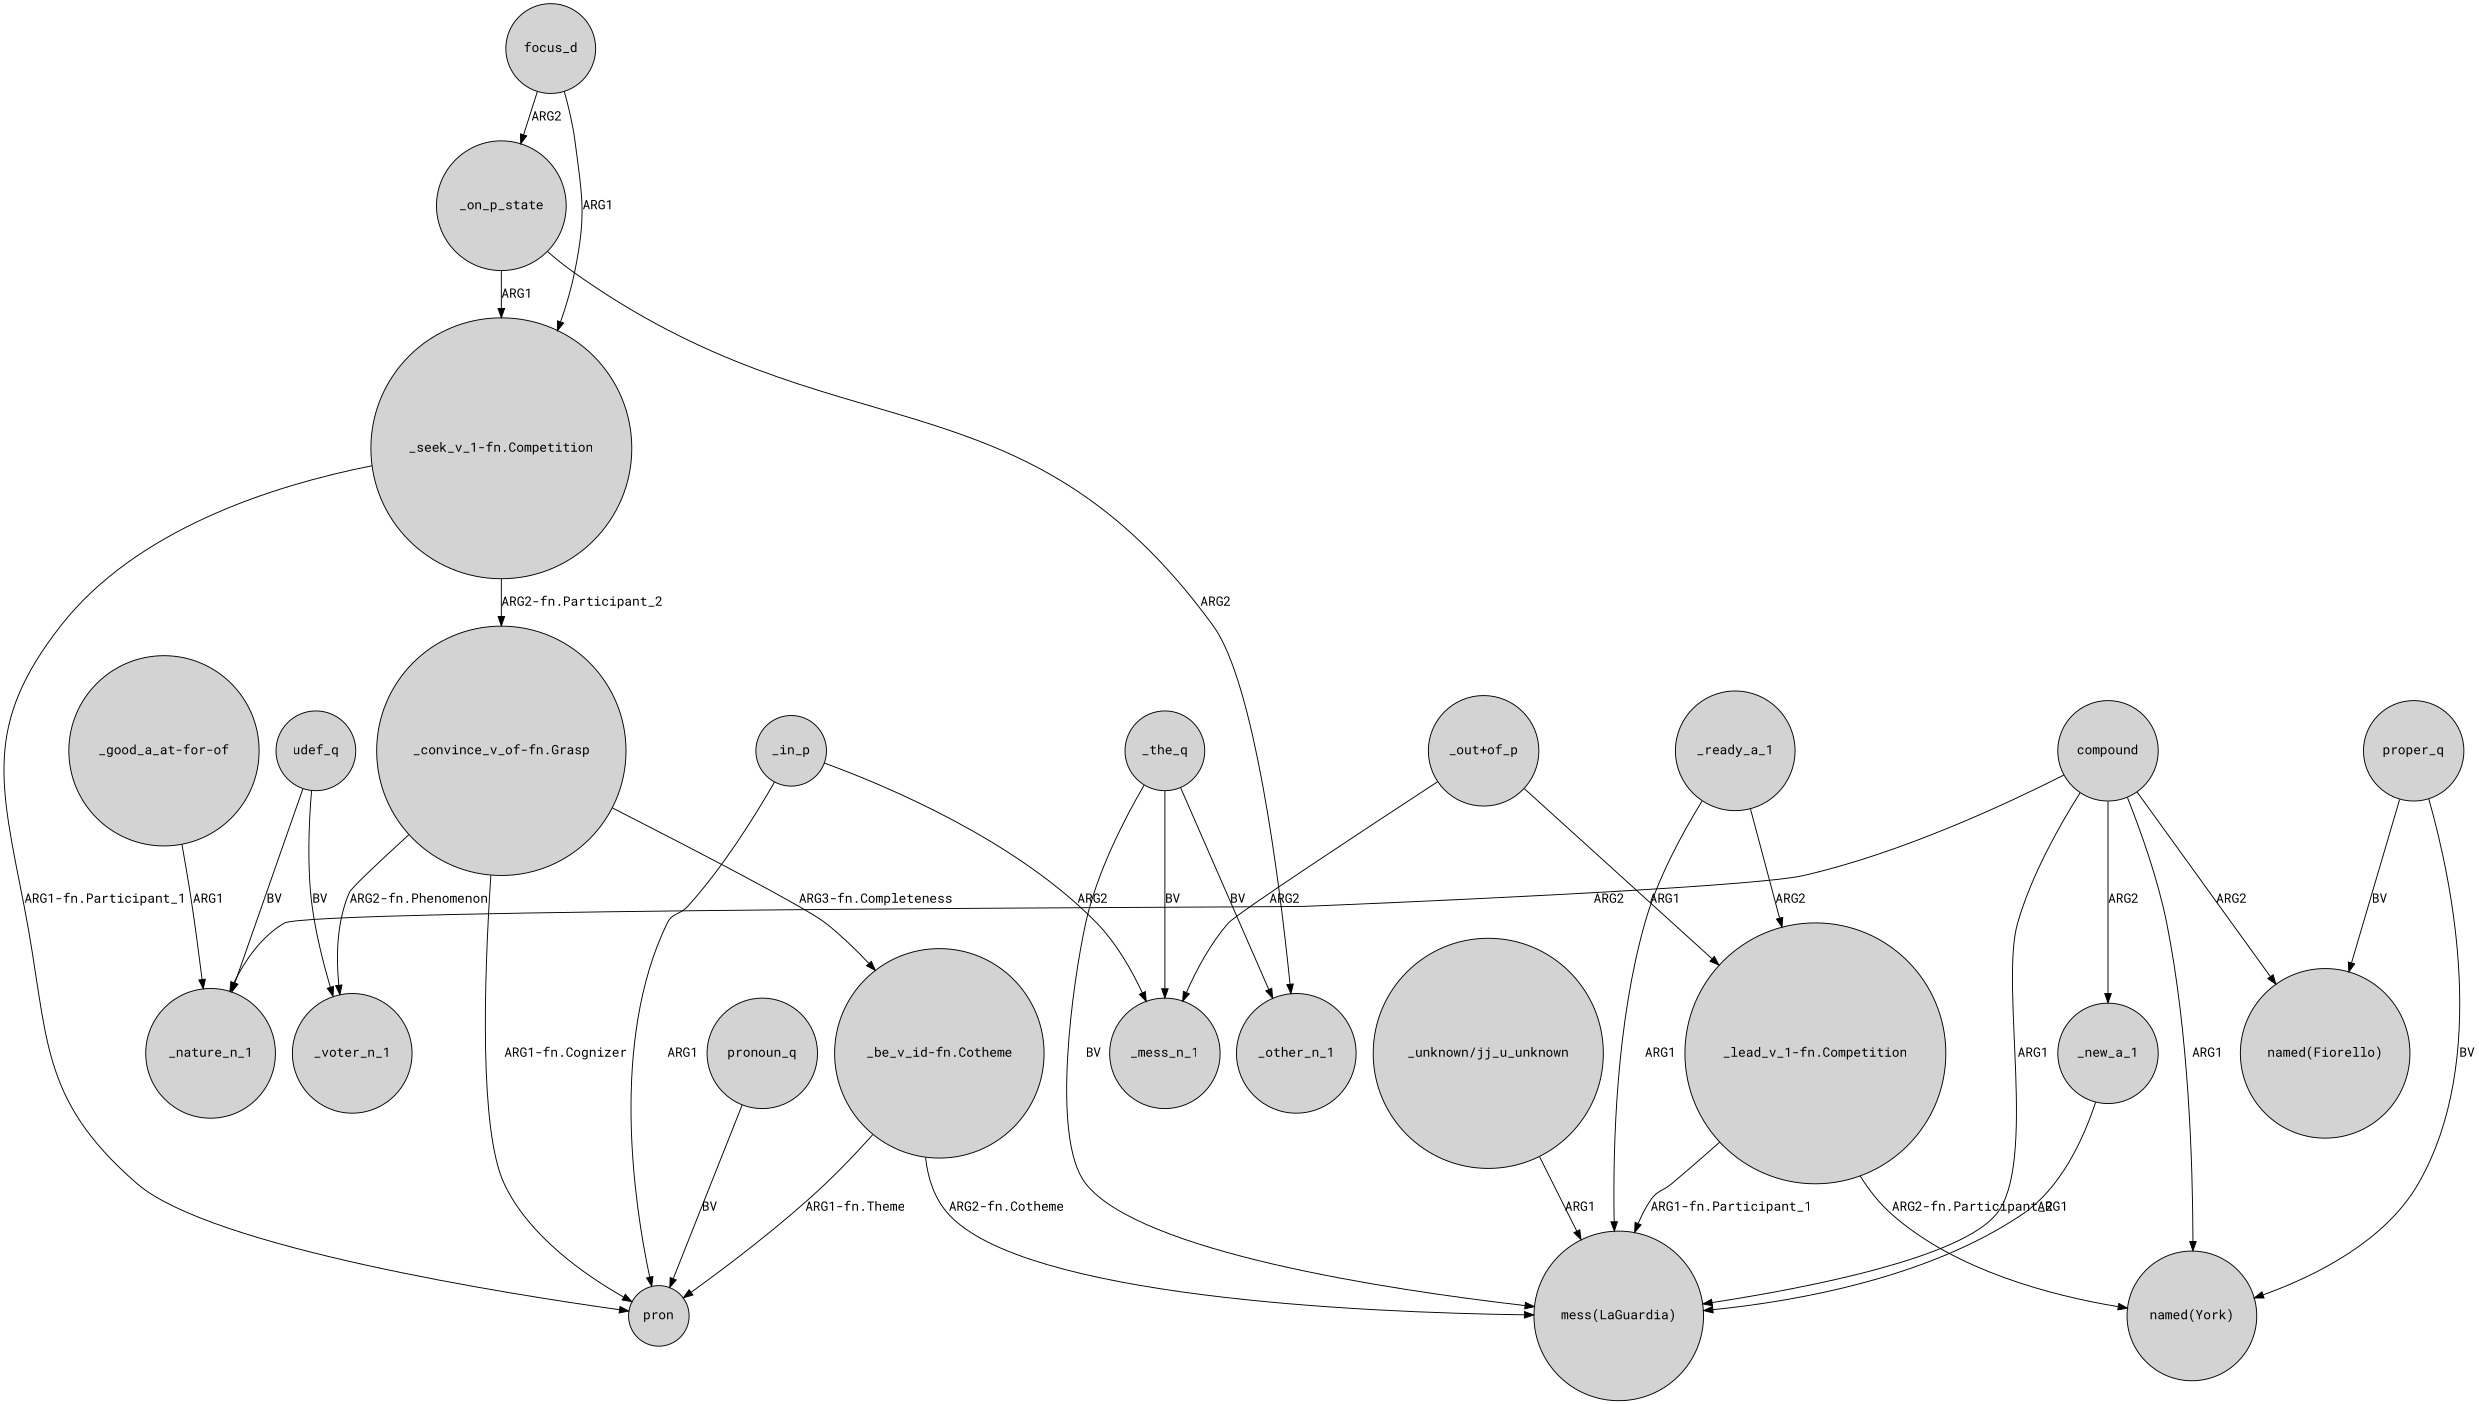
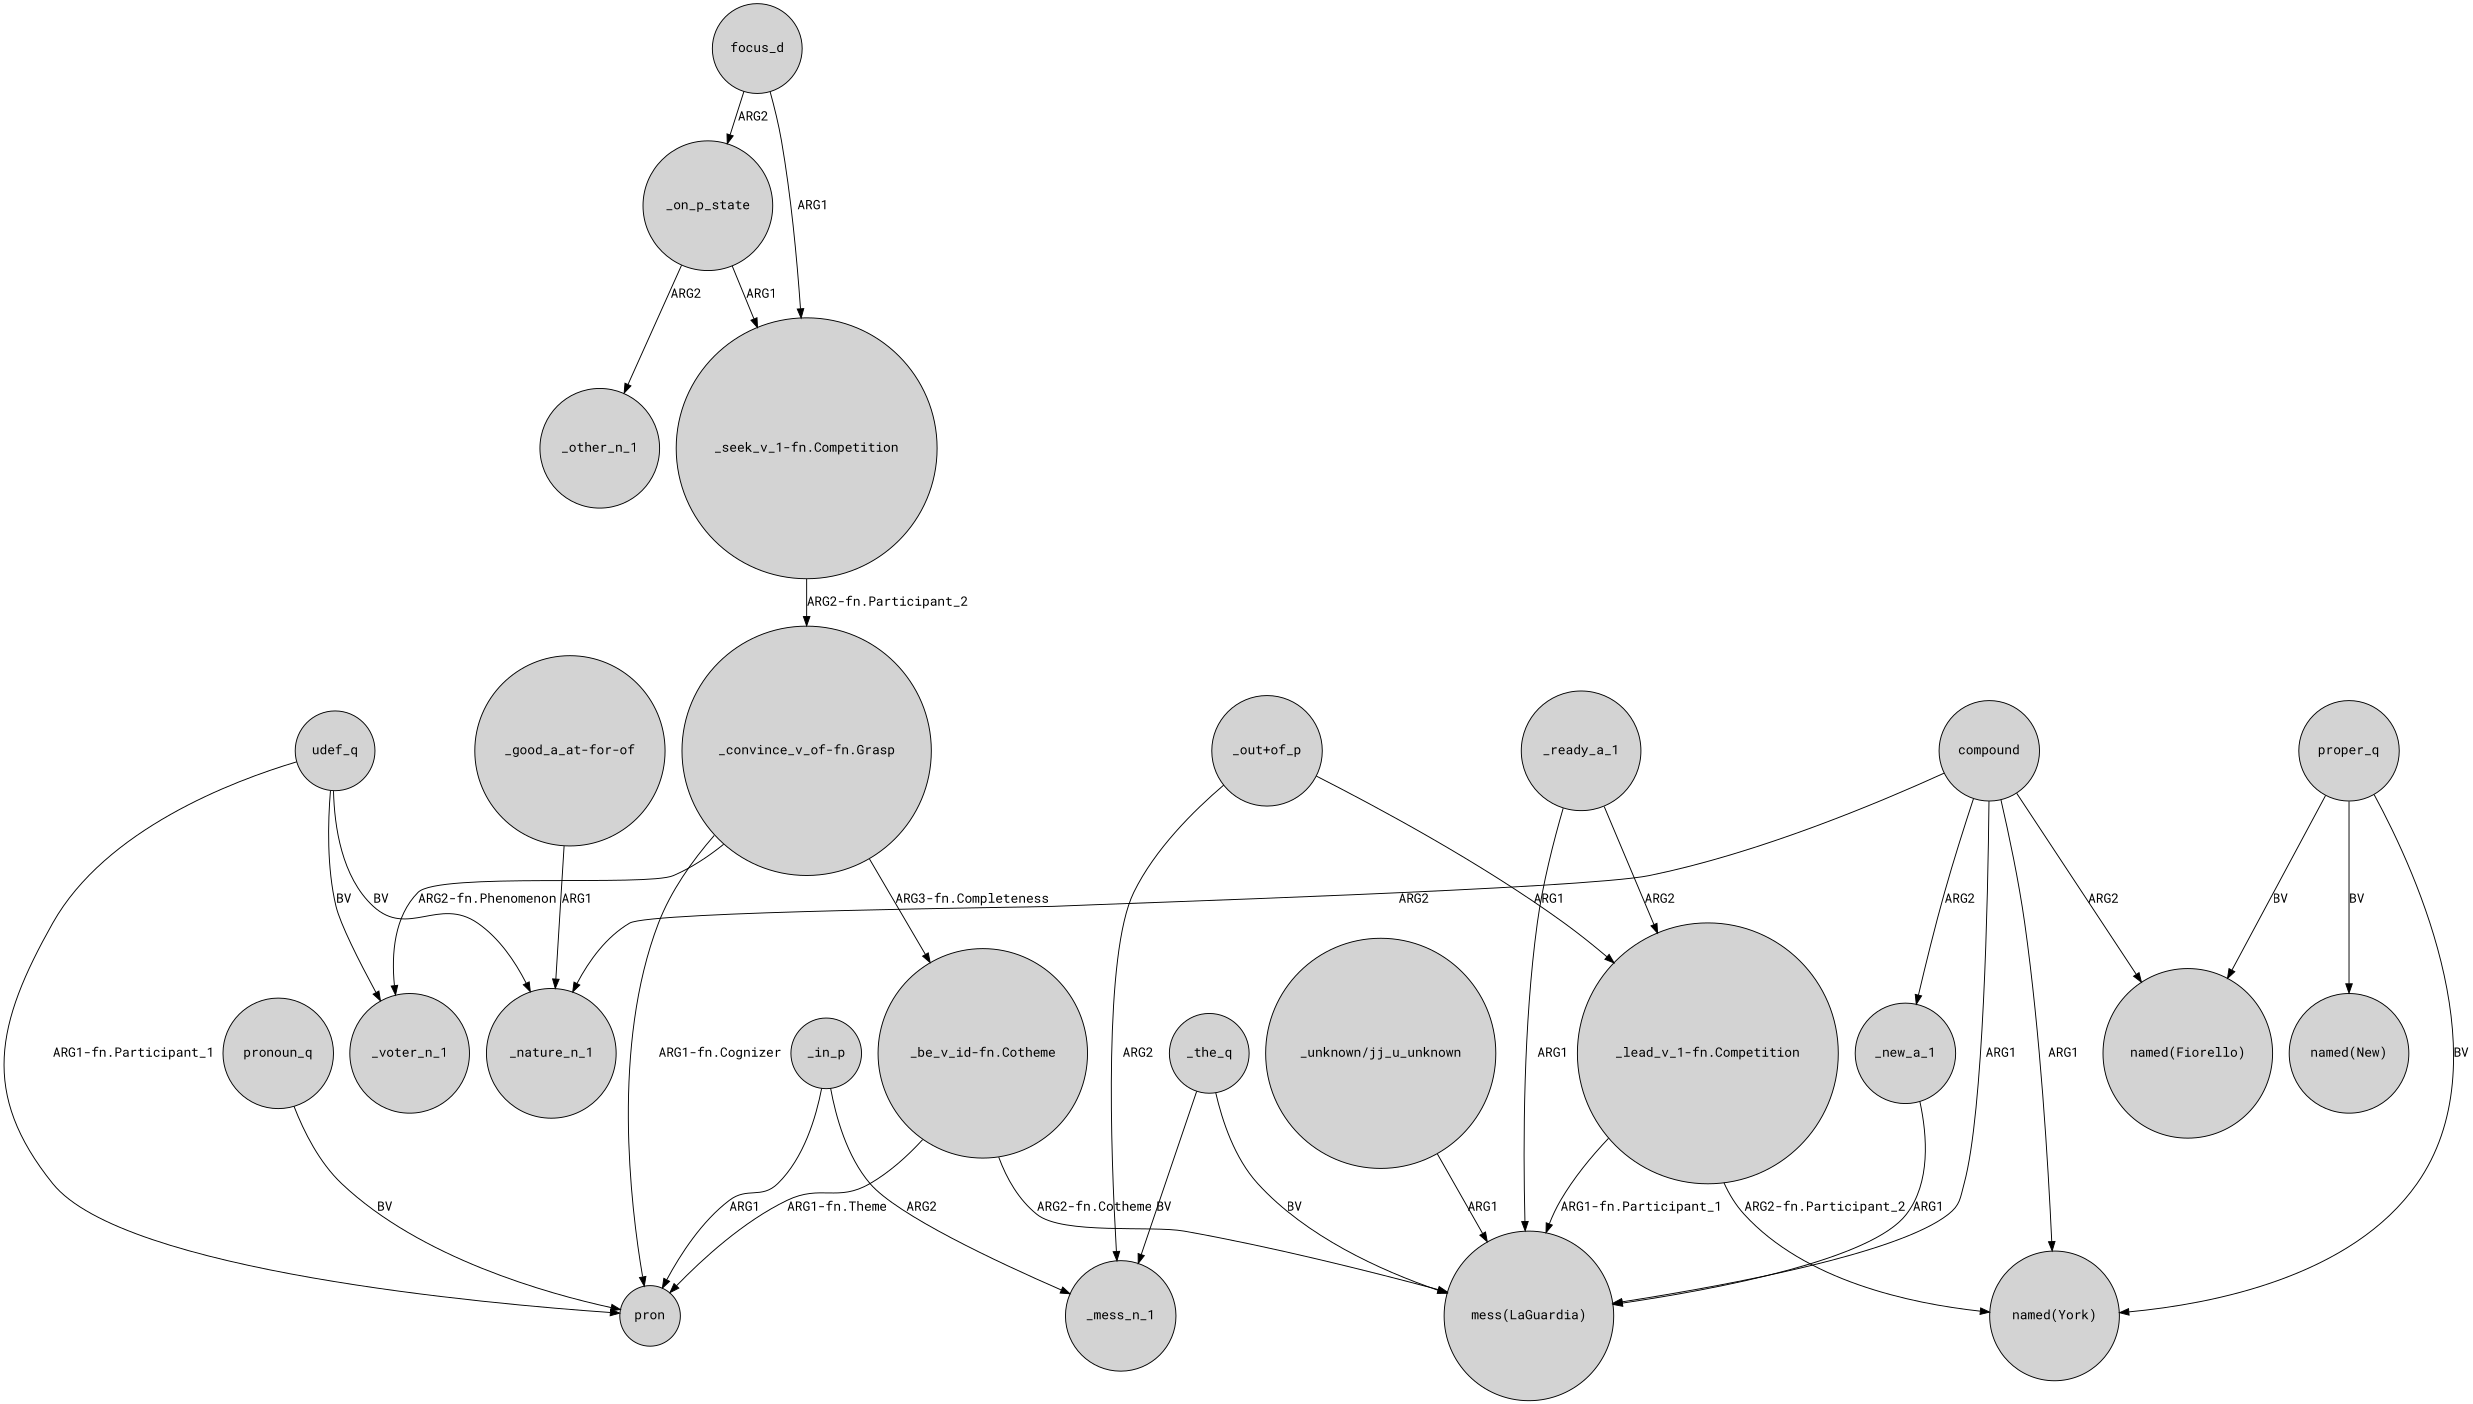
edge "_the_q" -> "_other_n_1": removed, label "BV"
edge "_seek_v_1-fn.Competition" -> "pron": now "udef_q" -> "pron"
node "named(New)": added
